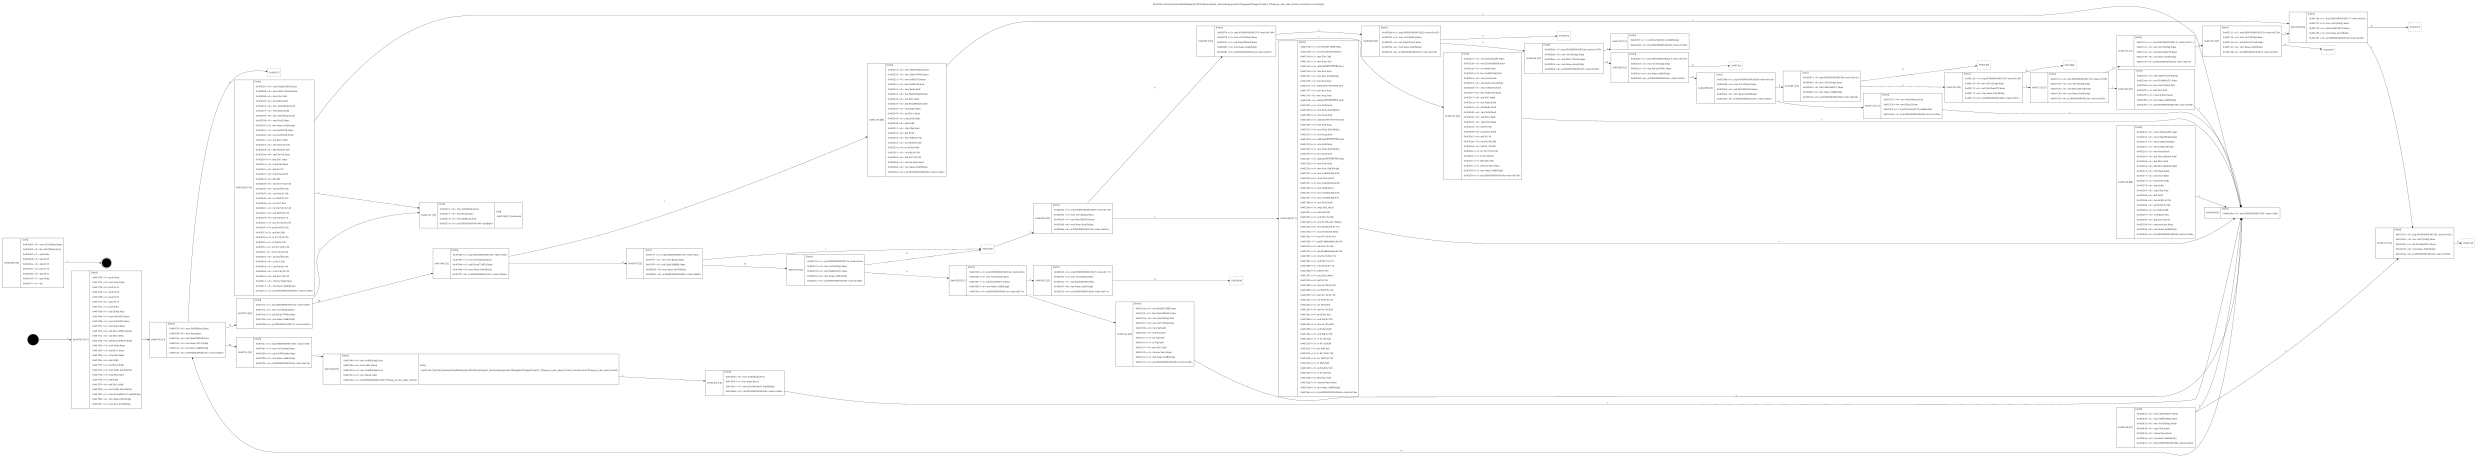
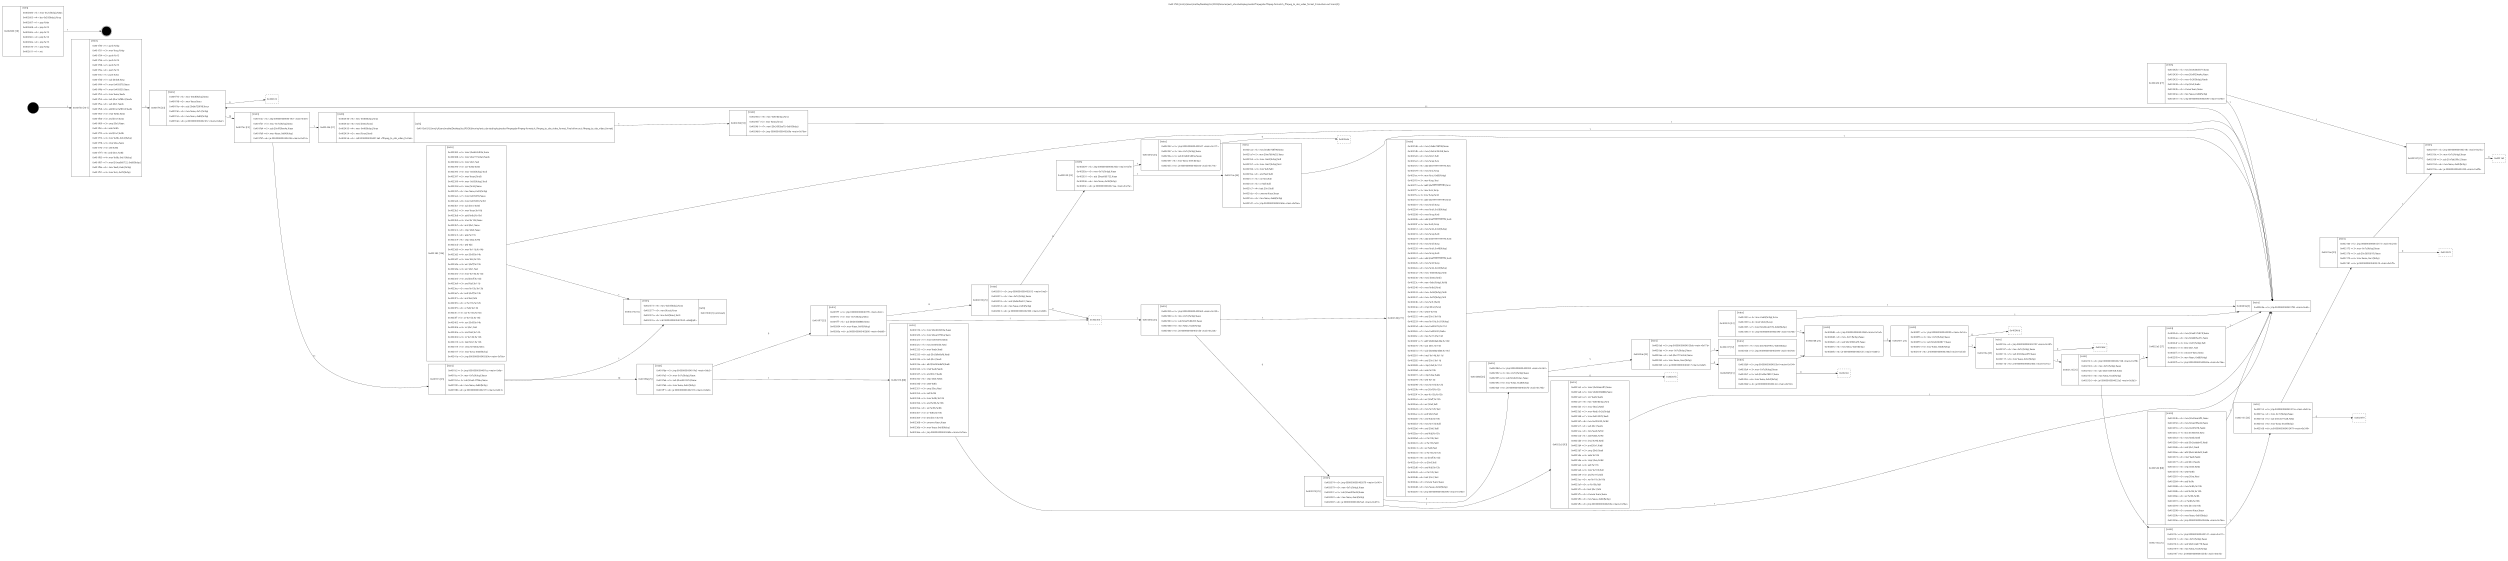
edge "0x40231b [88]" -> "0x40216e [25]": now "0x40231b [88]" -> "0x40269e [5]"
edge "0x4020d8 [25]" -> "0x402535 [22]": reversed
edge "0x401f95 [23]" -> "0x401fc5 [25]": now "0x401fac [25]" -> "0x401fc5 [25]"
